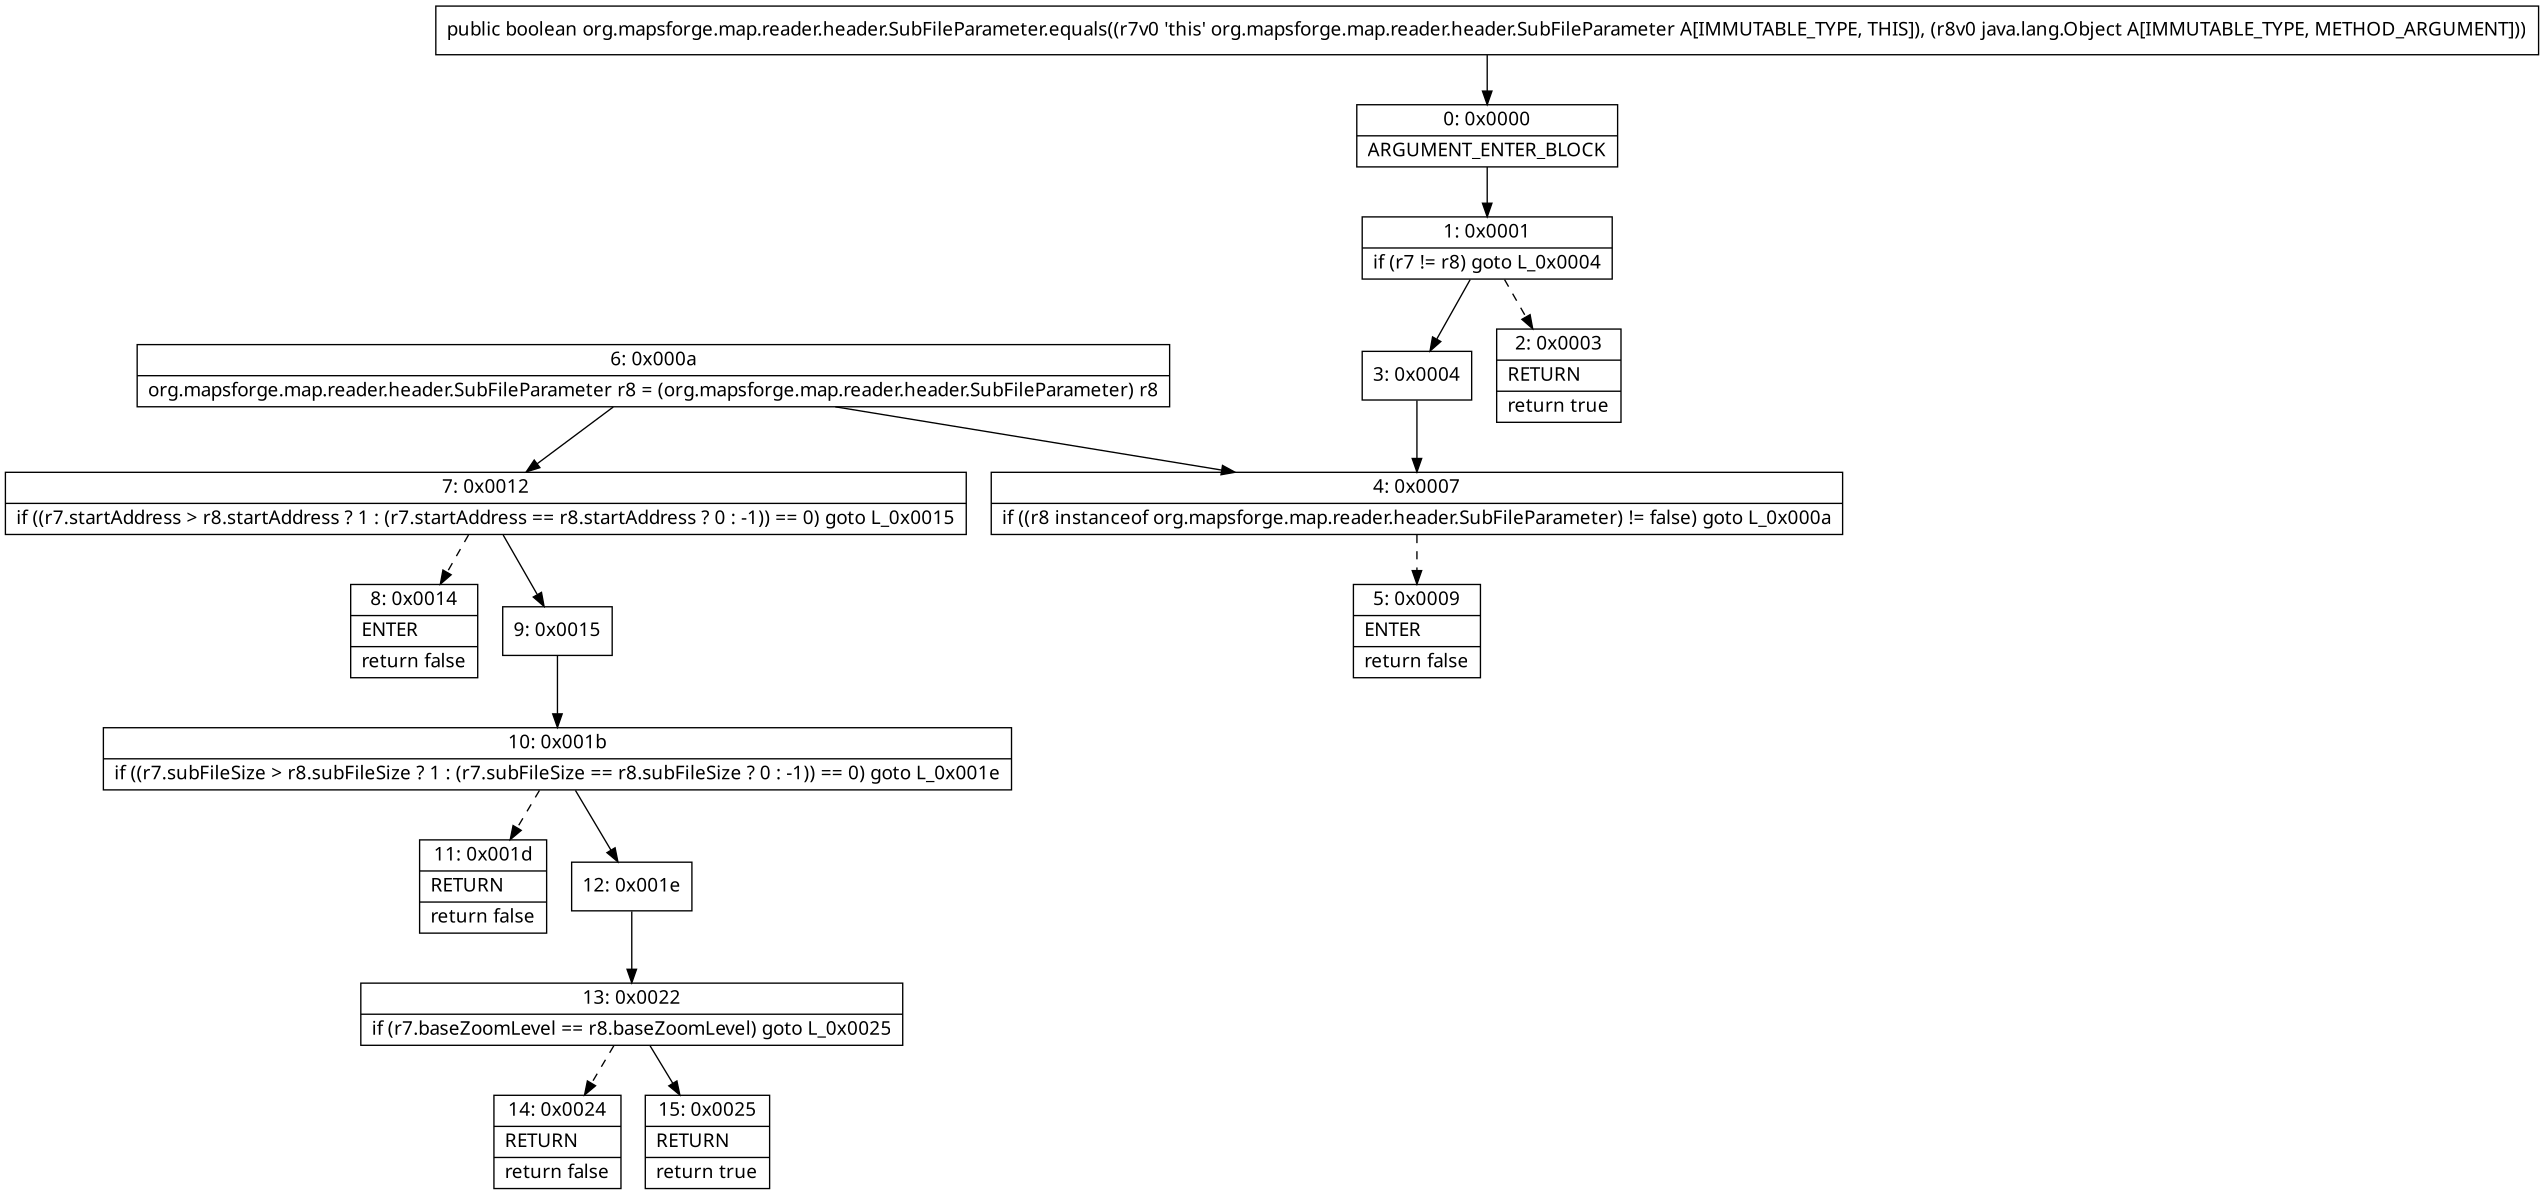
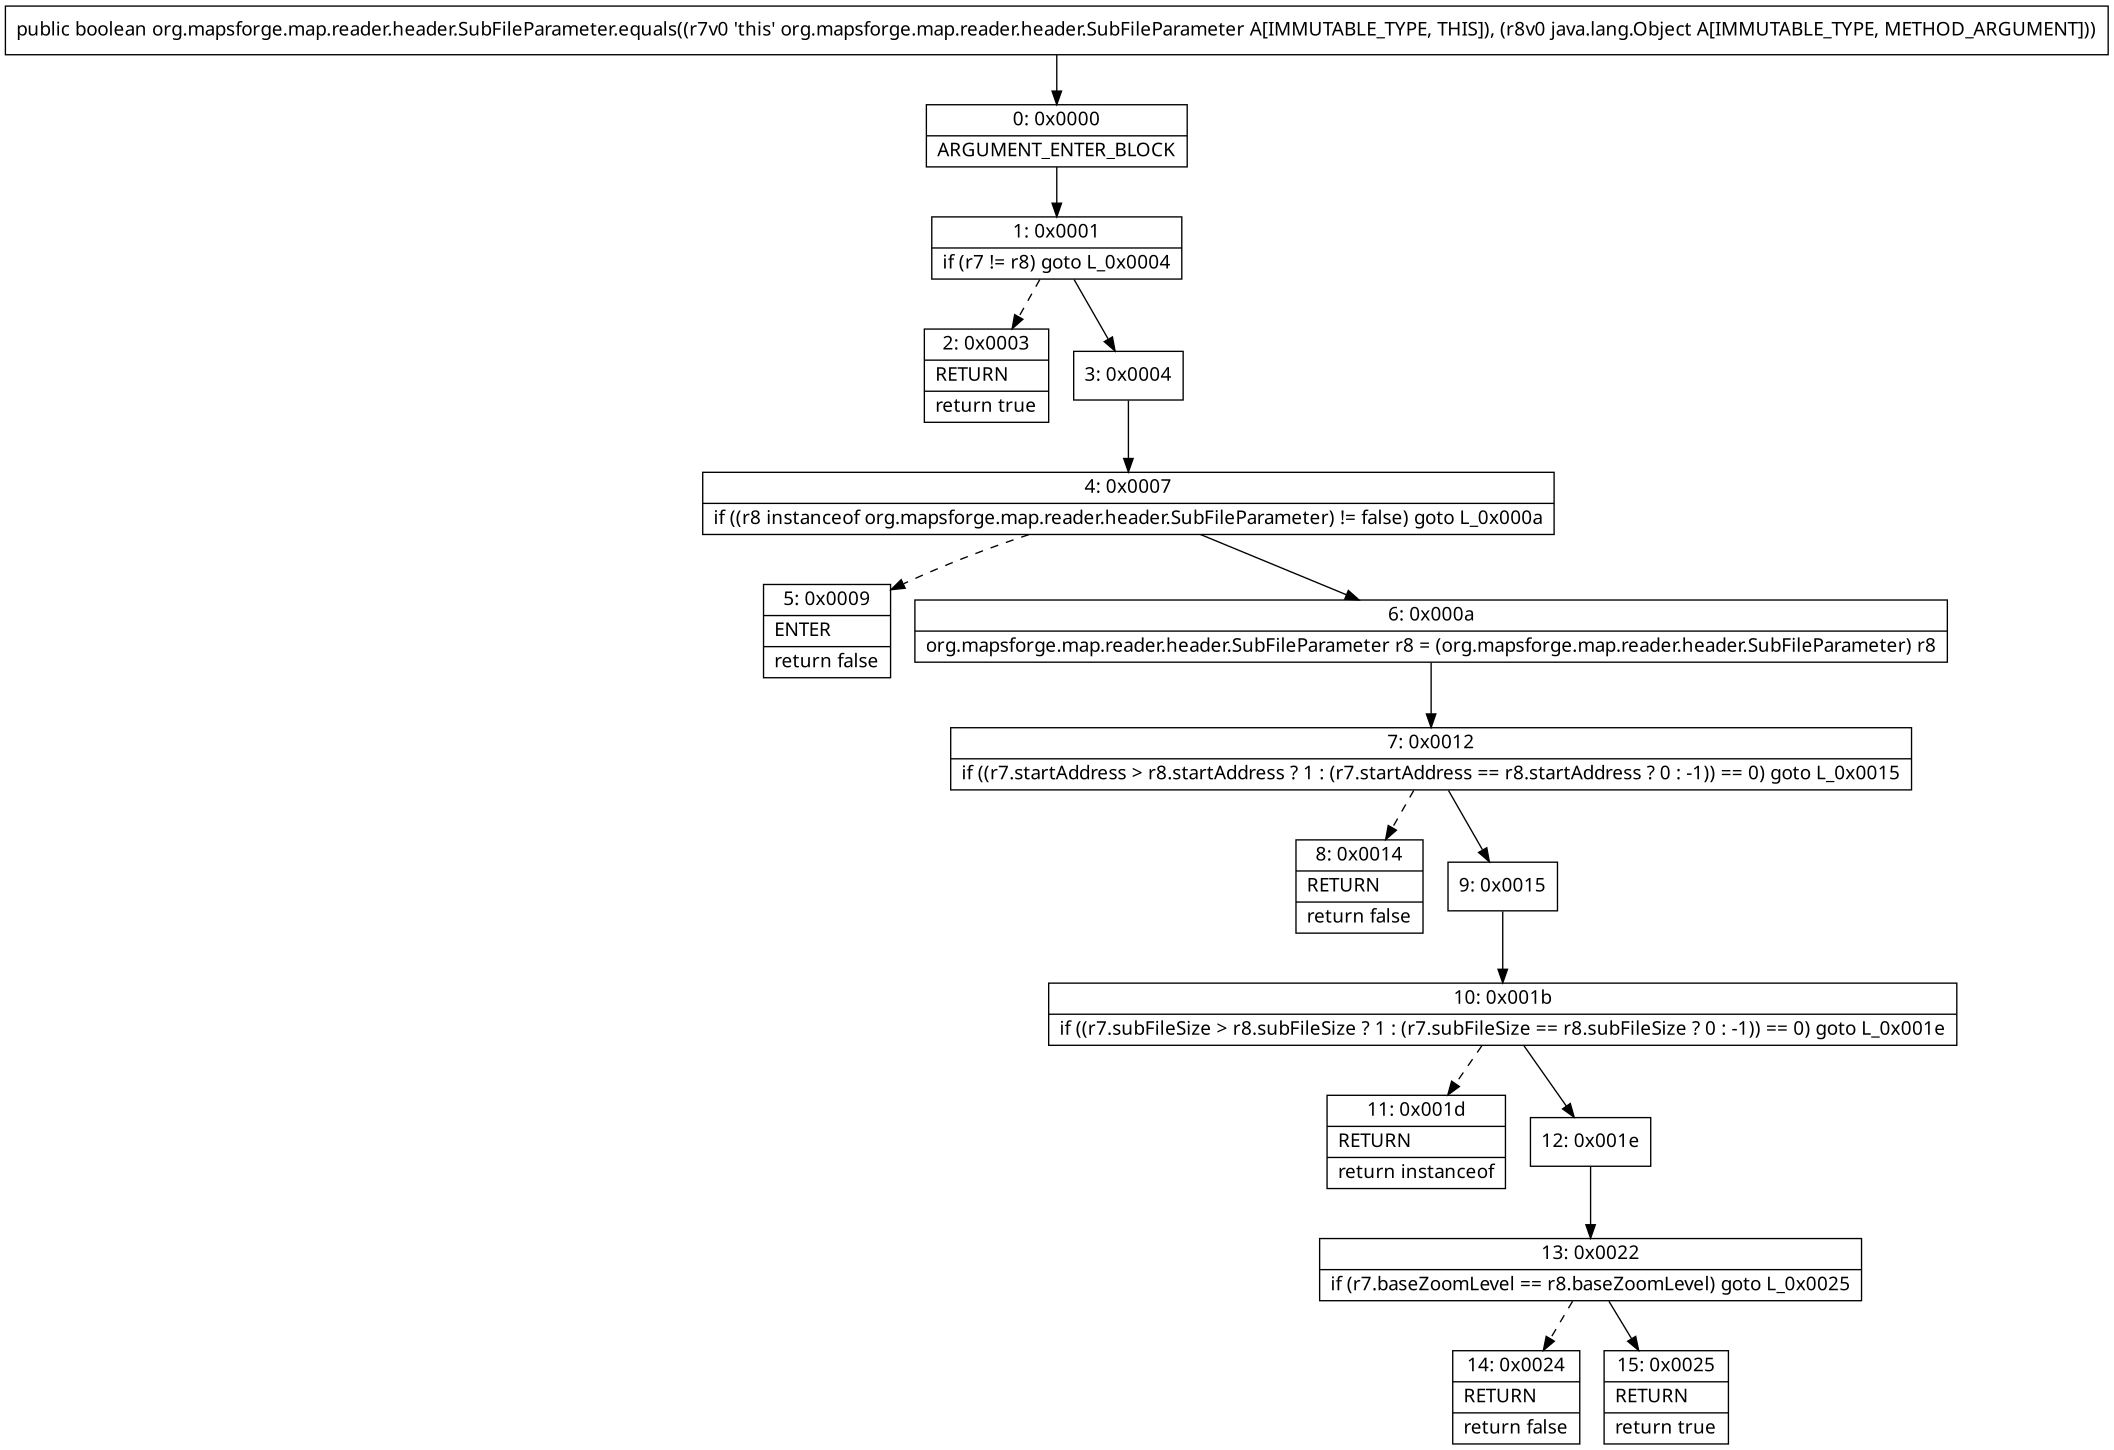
edge "6: 0x000a" -> "4: 0x0007": reversed
node "8: 0x0014": text "ENTER" -> "RETURN"
node "11: 0x001d": text "return false" -> "return instanceof"
